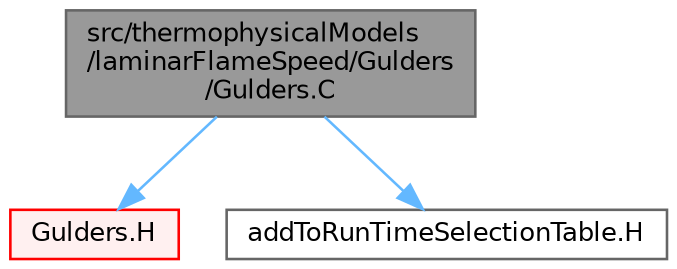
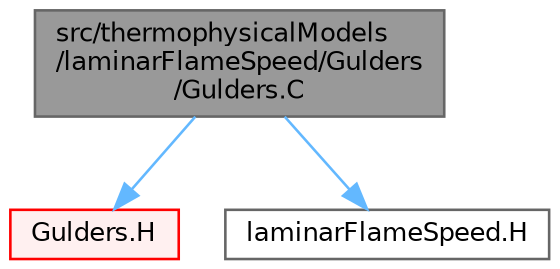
node "addToRunTimeSelectionTable.H": label "addToRunTimeSelectionTable.H" -> "laminarFlameSpeed.H"
